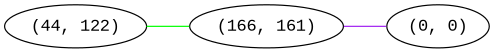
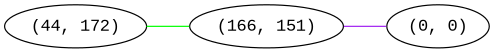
node "(44, 122)": label "(44, 122)" -> "(44, 172)"
node "(166, 161)": label "(166, 161)" -> "(166, 151)"
